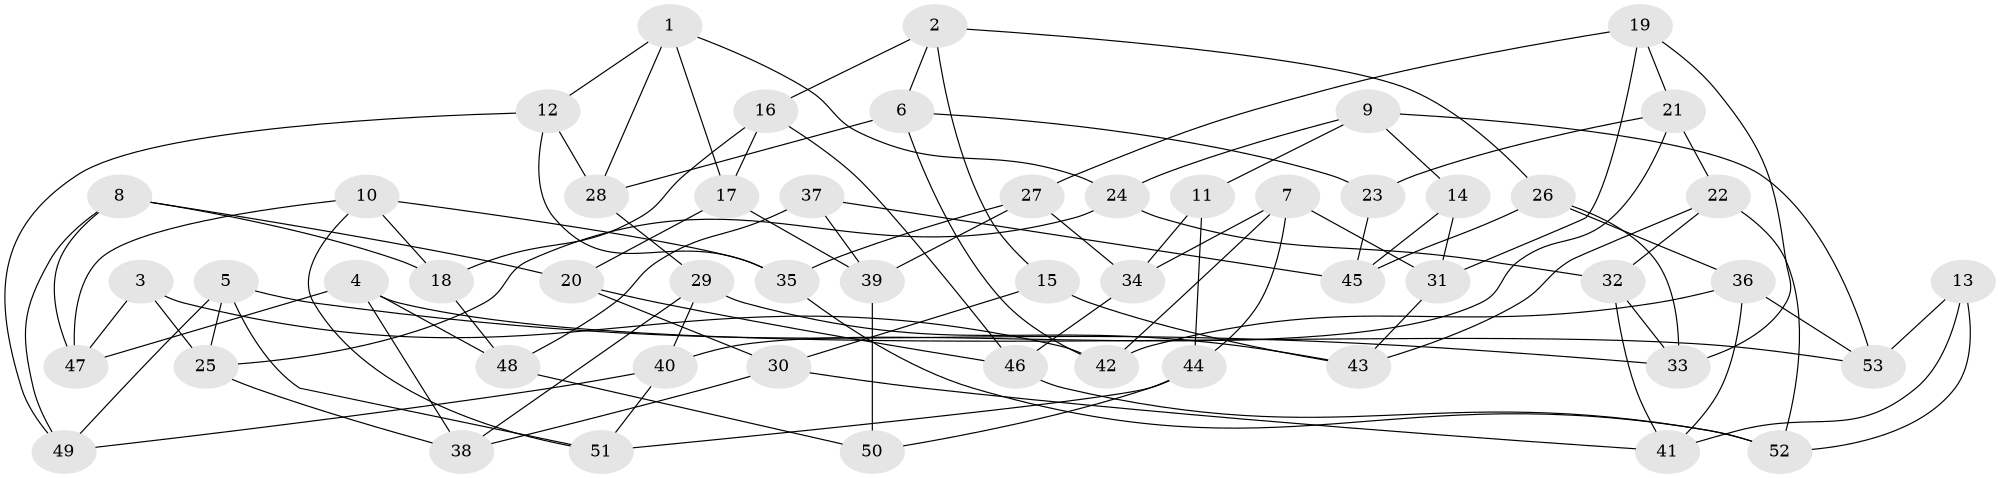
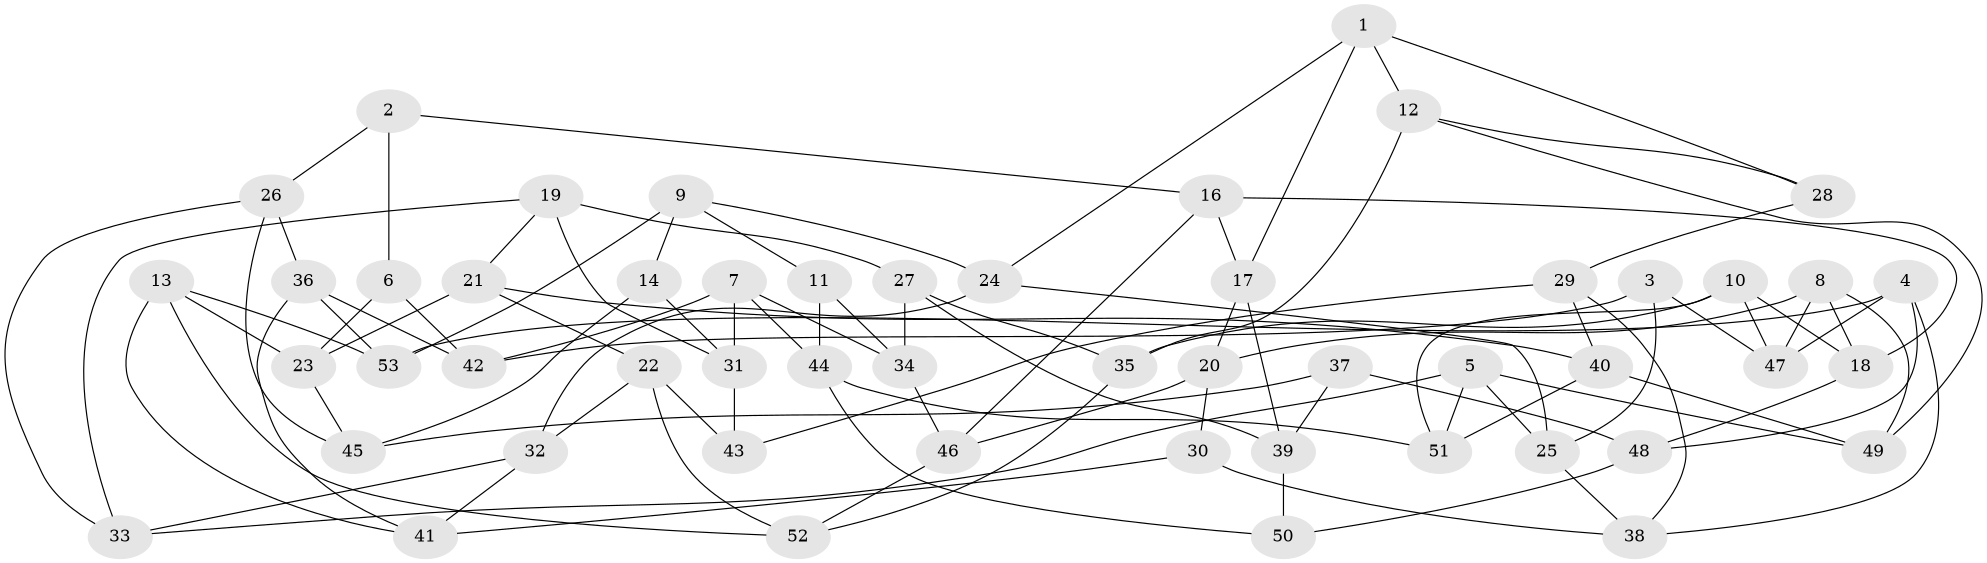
edge "6" -- "28": removed
node "15": removed
edge "13" -- "23": added
